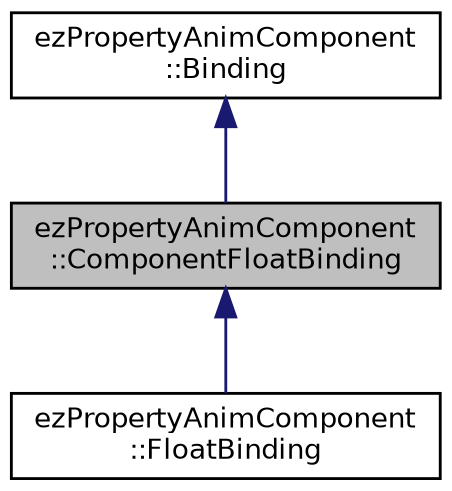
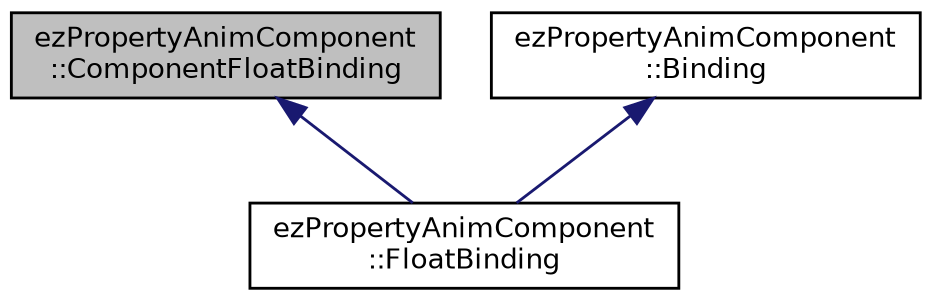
edge "ezPropertyAnimComponent ::ComponentFloatBinding" -> "ezPropertyAnimComponent ::Binding": now "ezPropertyAnimComponent ::FloatBinding" -> "ezPropertyAnimComponent ::Binding"
